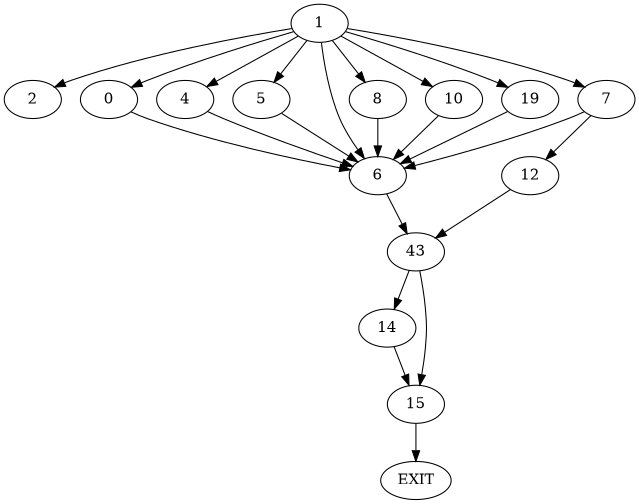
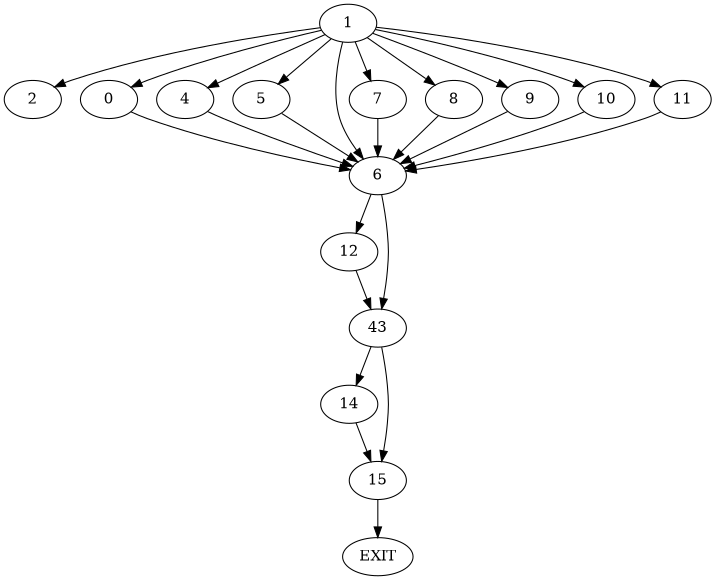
node "9": added
node "19": label "19" -> "11"
edge "7" -> "12": now "6" -> "12"
